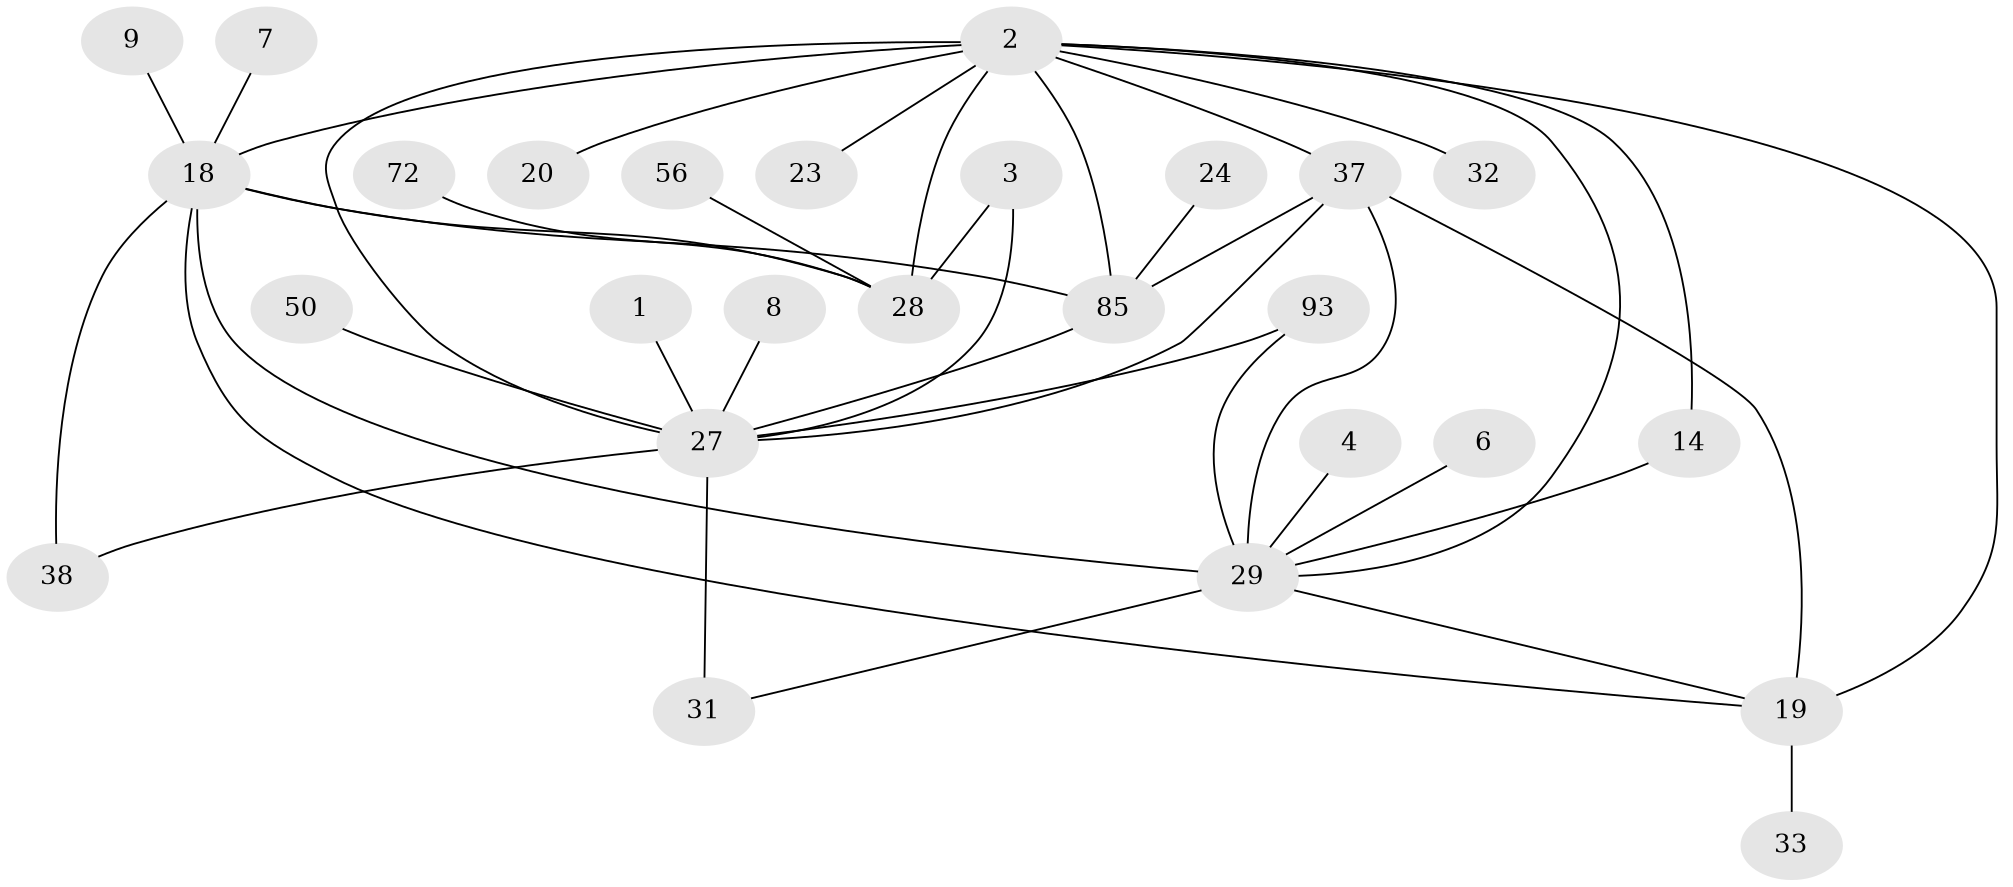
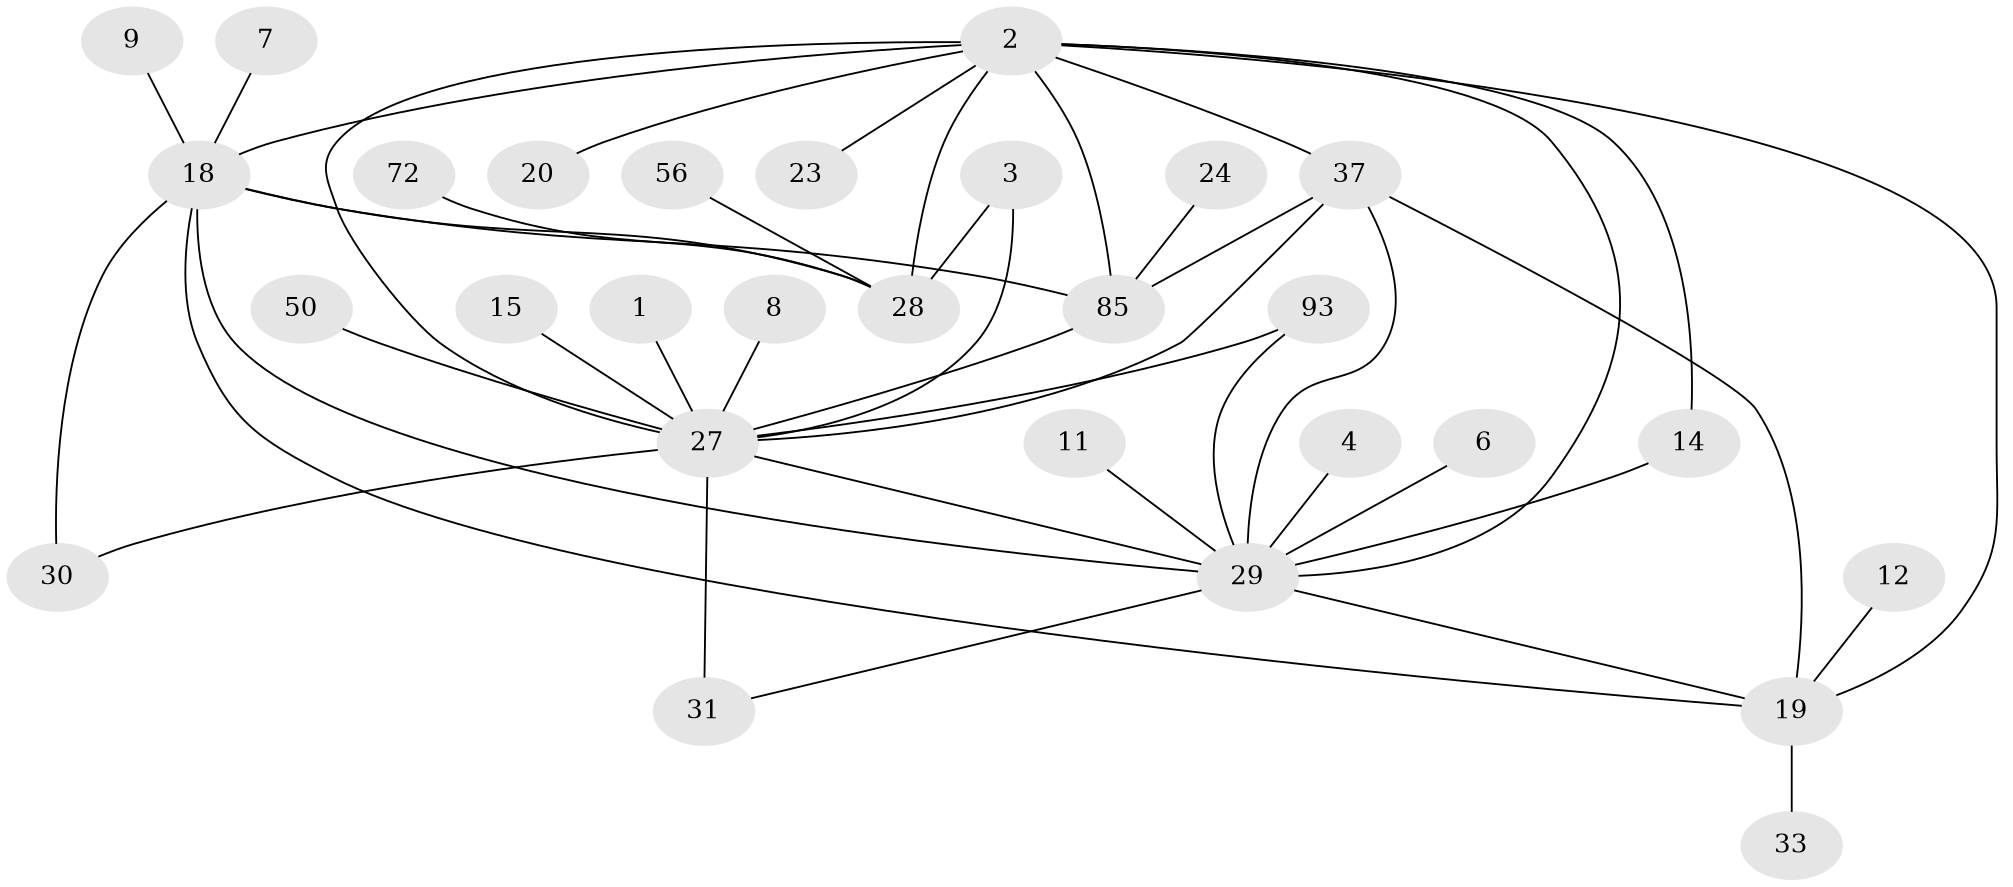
node "32": removed
node "15": added
node "11": added
edge "27" -- "29": added
node "38": label "38" -> "30"
node "12": added
